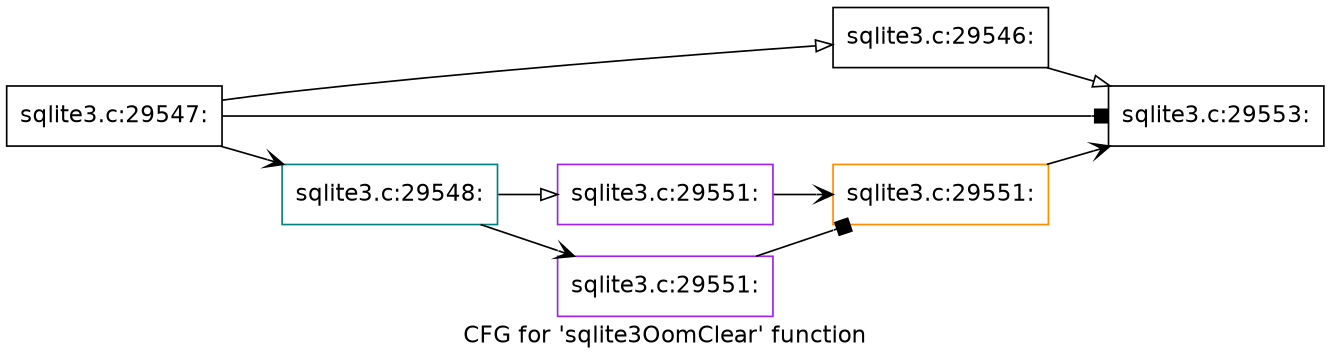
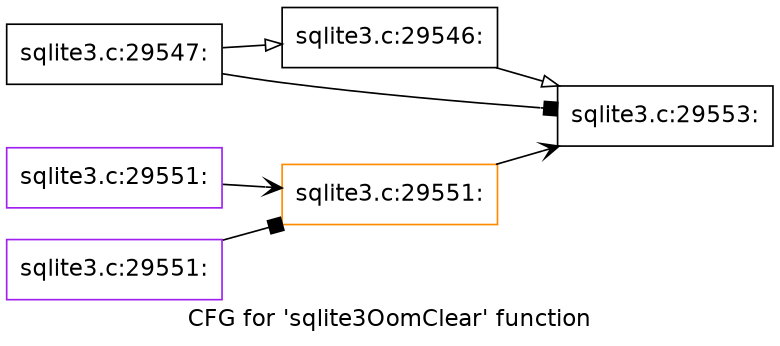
node "sqlite3.c:29548:": removed
